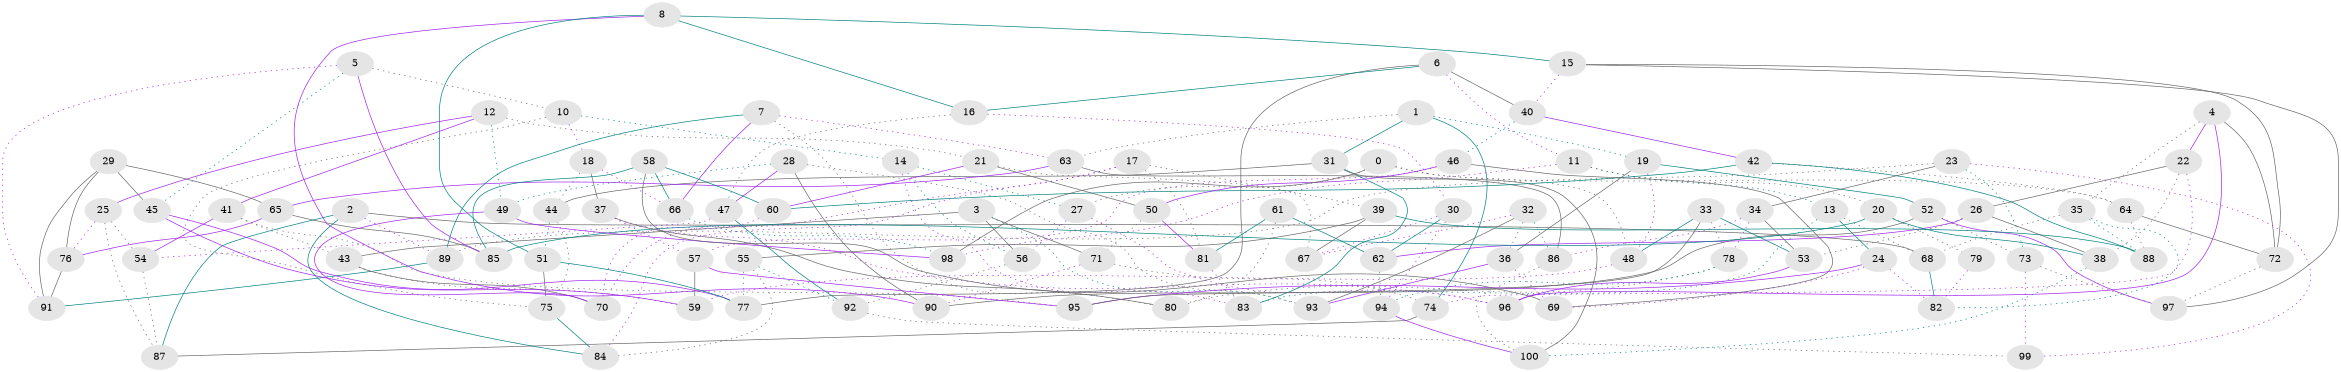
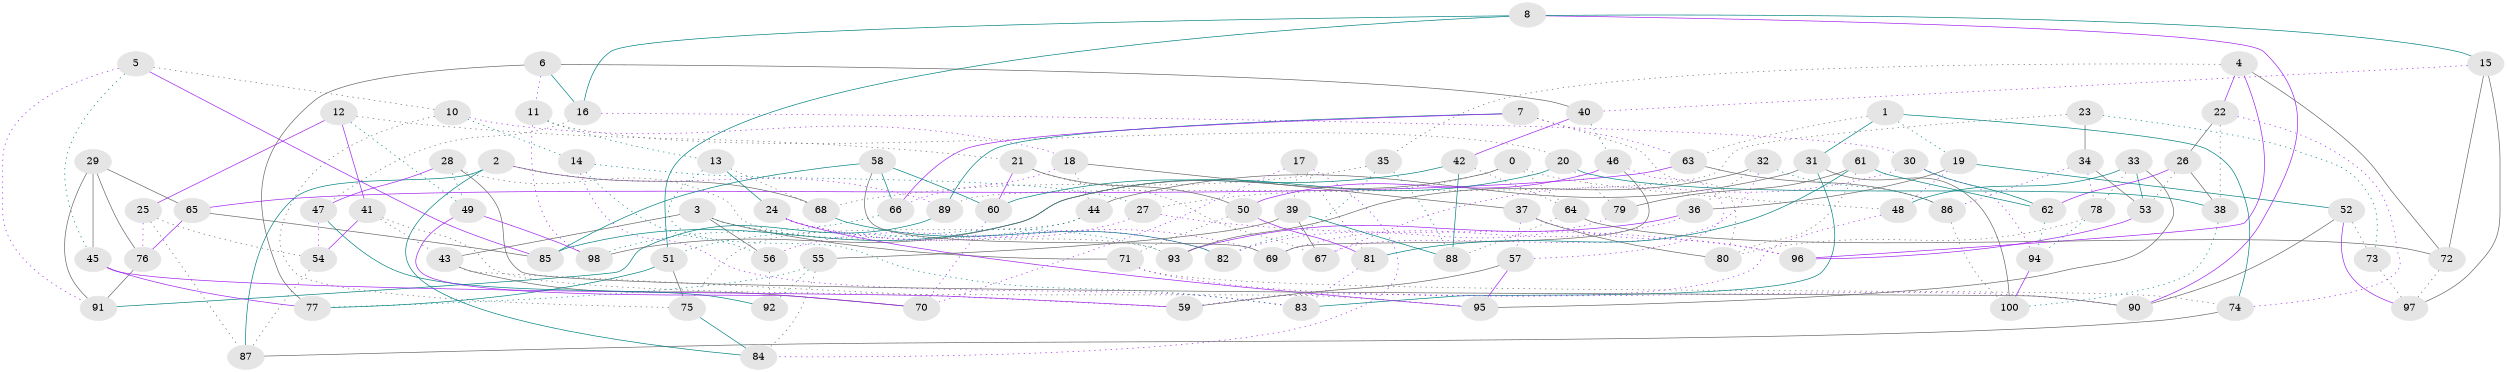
edge "61" -- "79": added
node "99": removed
